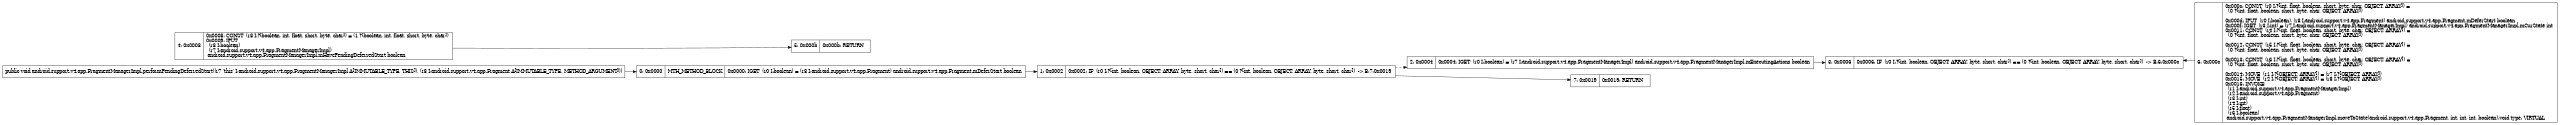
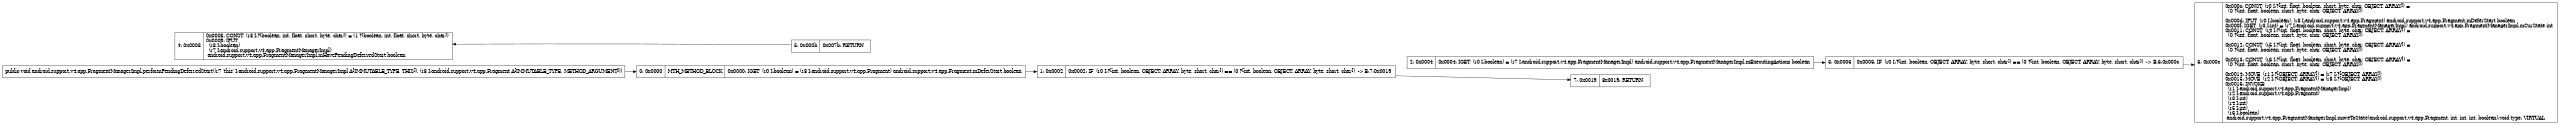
node "5: 0x000b": text "0x000b: RETURN" -> "0x007b: RETURN"
edge "4: 0x0008" -> "5: 0x000b": reversed
edge "6: 0x000c" -> "3: 0x0006": reversed
edge "1: 0x0002" -> "2: 0x0004": removed
node "7: 0x0019": text "0x0019: RETURN" -> "8x0019: RETURN"
node "6: 0x000c": text "(r5 I:float)" -> "(r5 I:int)"
